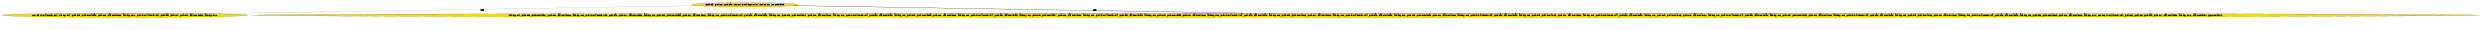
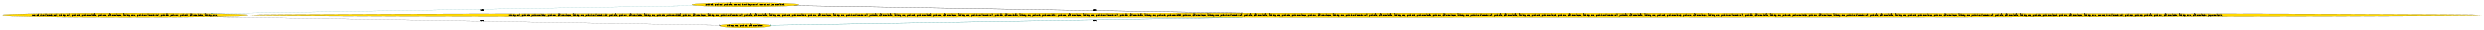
node "'sub esp, 0xc', 'push esi', 'call 0x8048d80',": added
